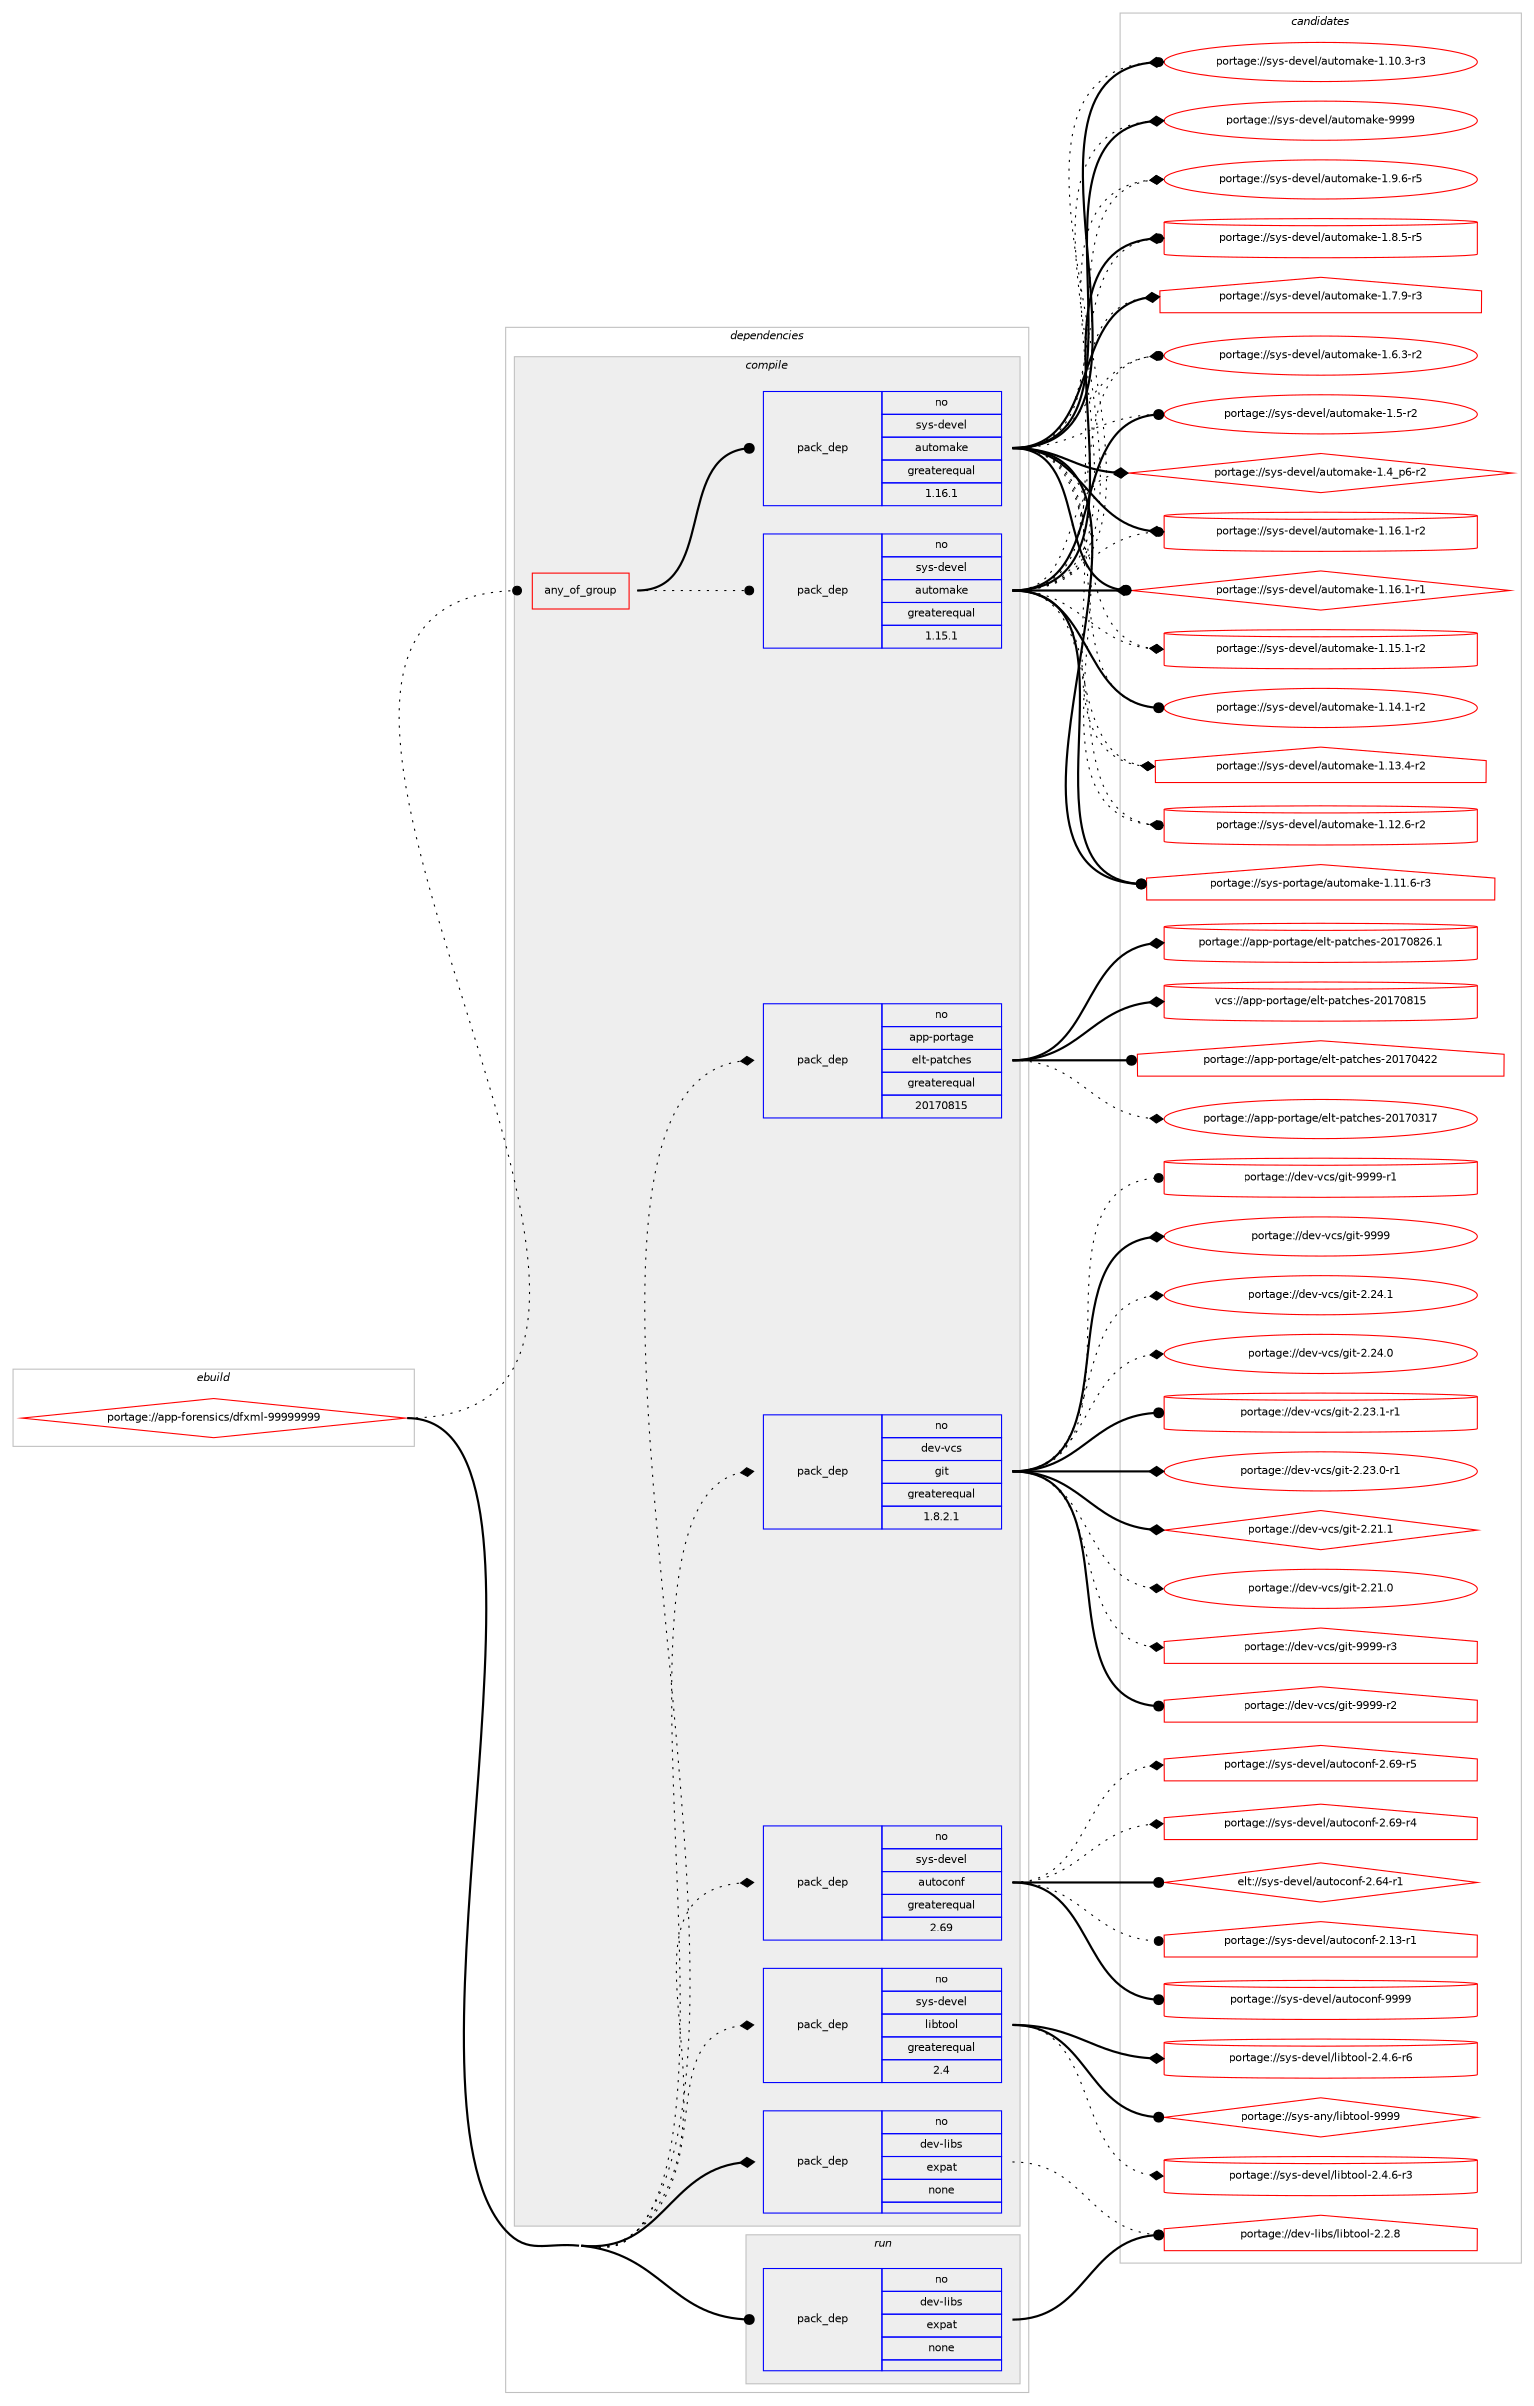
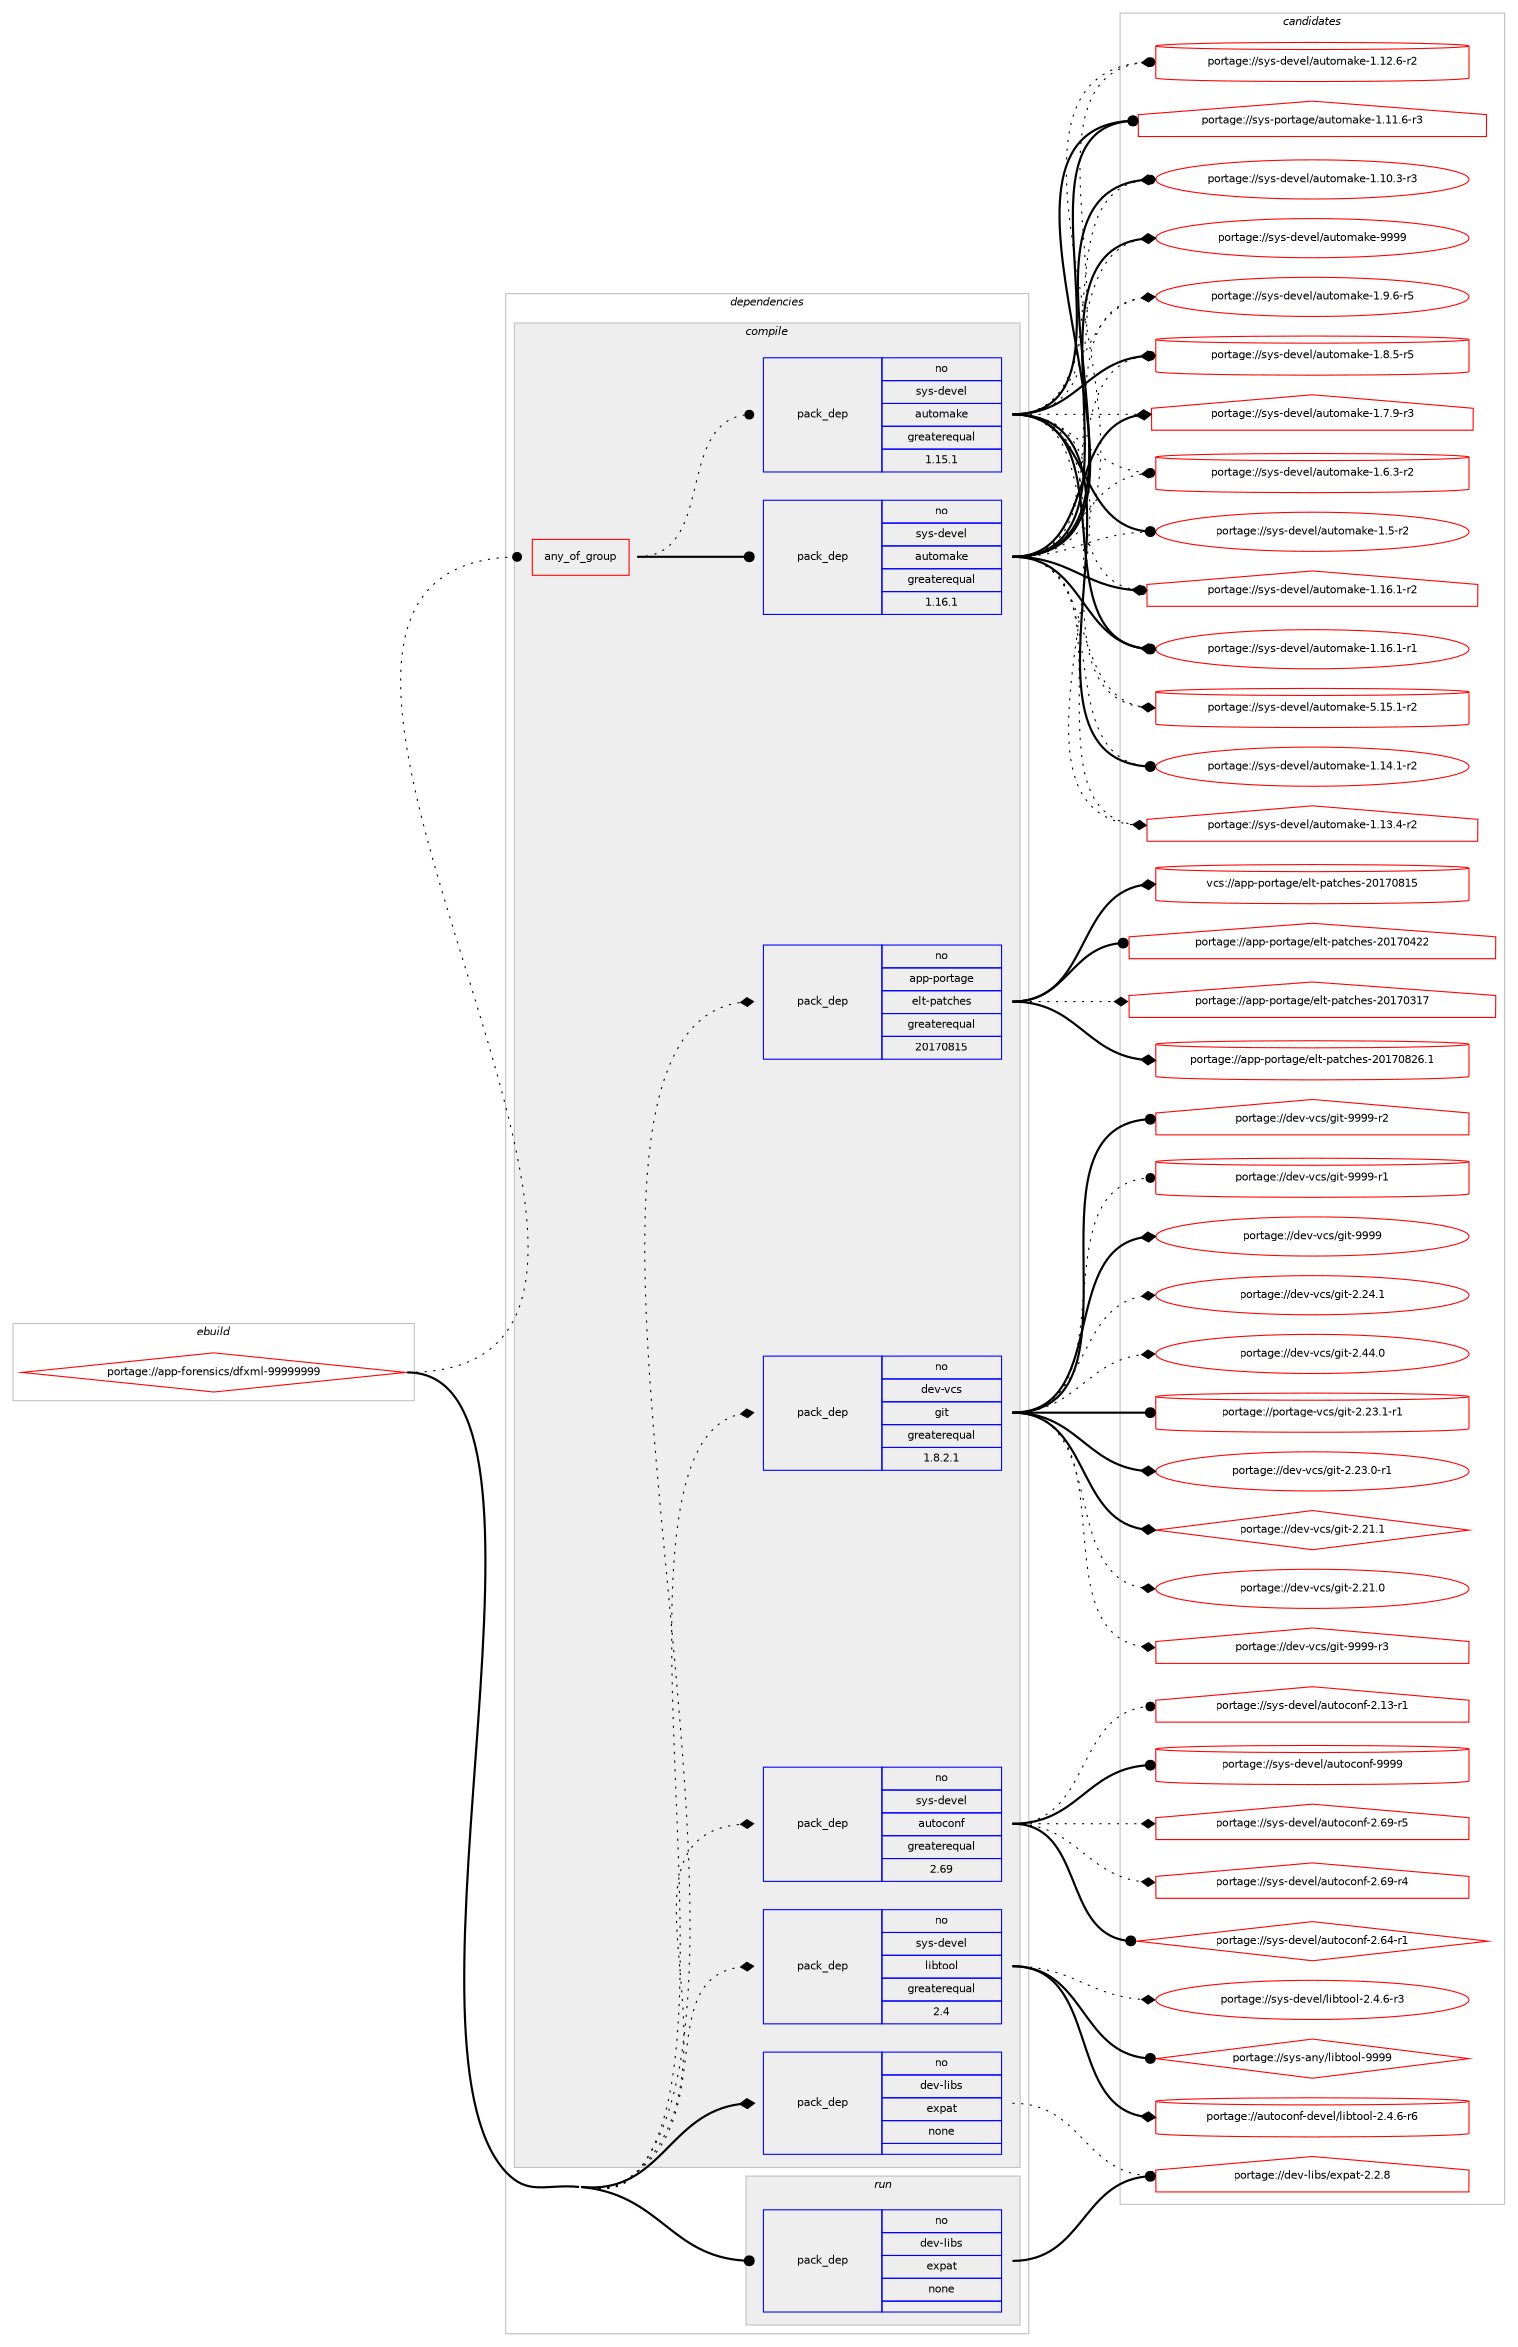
node "portage://sys-devel/automake-1.6.3-r2": shape ellipse -> cylinder
node "portage://sys-devel/automake-1.4_p6-r2": removed
node "portage://sys-devel/automake-1.16.1-r2": shape cylinder -> house
node "portage://sys-devel/automake-1.16.1-r1": shape diamond -> ellipse
node "portage://sys-devel/automake-1.15.1-r2": label "portage://sys-devel/automake-1.15.1-r2" -> "portage://sys-devel/automake-5.15.1-r2"
node "portage://app-portage/elt-patches-20170317": shape ellipse -> house
node "portage://dev-vcs/git-2.24.0": label "portage://dev-vcs/git-2.24.0" -> "portage://dev-vcs/git-2.44.0"
node "portage://dev-vcs/git-2.23.1-r1": label "portage://dev-vcs/git-2.23.1-r1" -> "portage://portage-vcs/git-2.23.1-r1"
node "elt://sys-devel/autoconf-2.64-r1": label "elt://sys-devel/autoconf-2.64-r1" -> "portage://sys-devel/autoconf-2.64-r1"
node "portage://sys-devel/libtool-2.4.6-r6": label "portage://sys-devel/libtool-2.4.6-r6" -> "portage://autoconf-devel/libtool-2.4.6-r6"
node "portage://sys-devel/libtool-2.4.6-r3": shape cylinder -> ellipse
node "portage://dev-libs/libtool-2.2.8": label "portage://dev-libs/libtool-2.2.8" -> "portage://dev-libs/expat-2.2.8"
